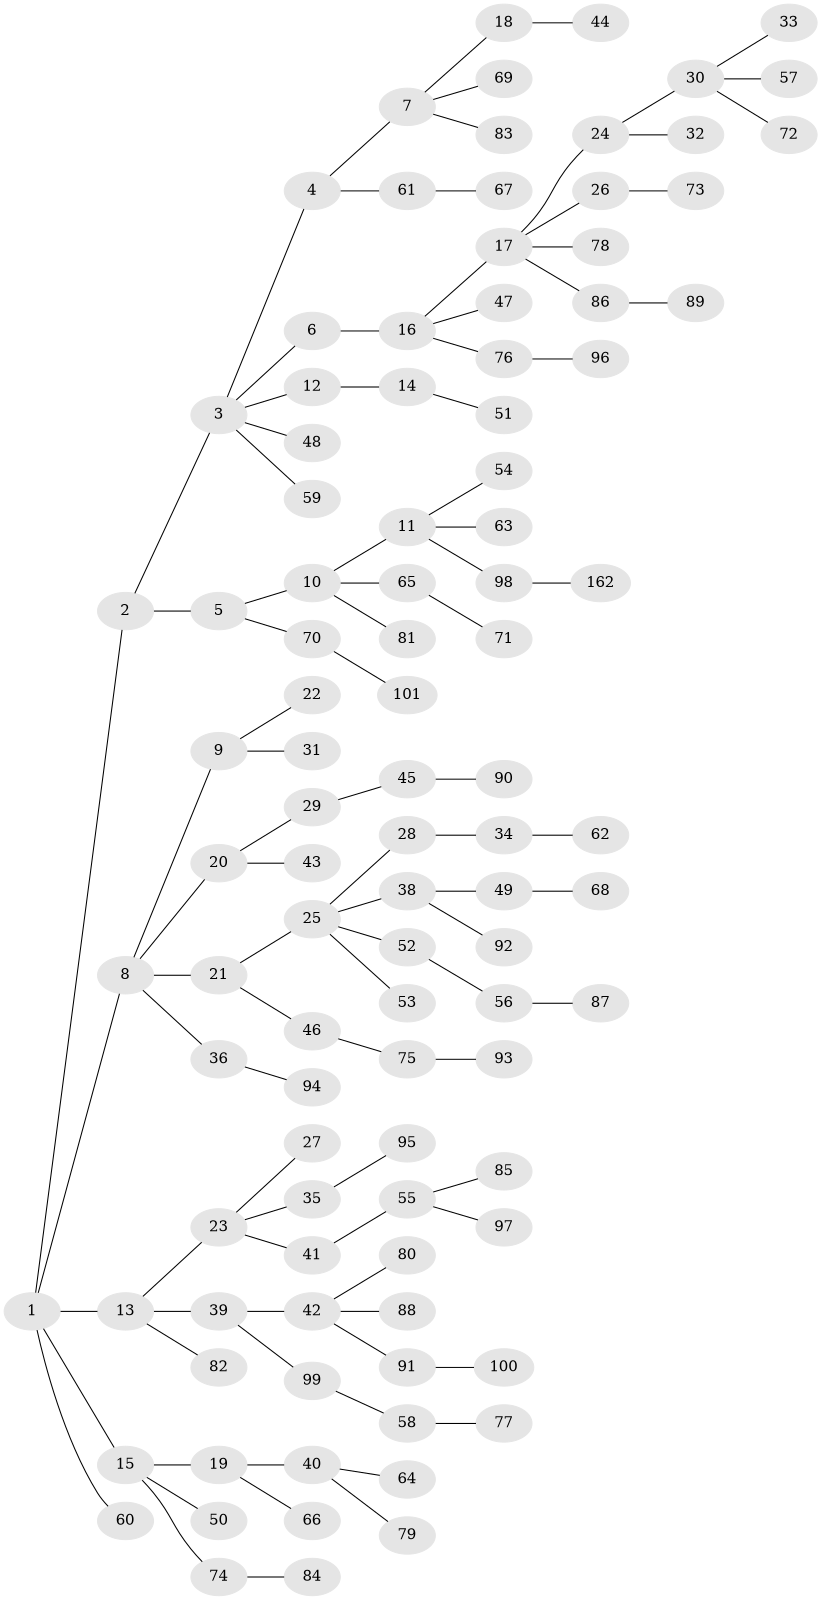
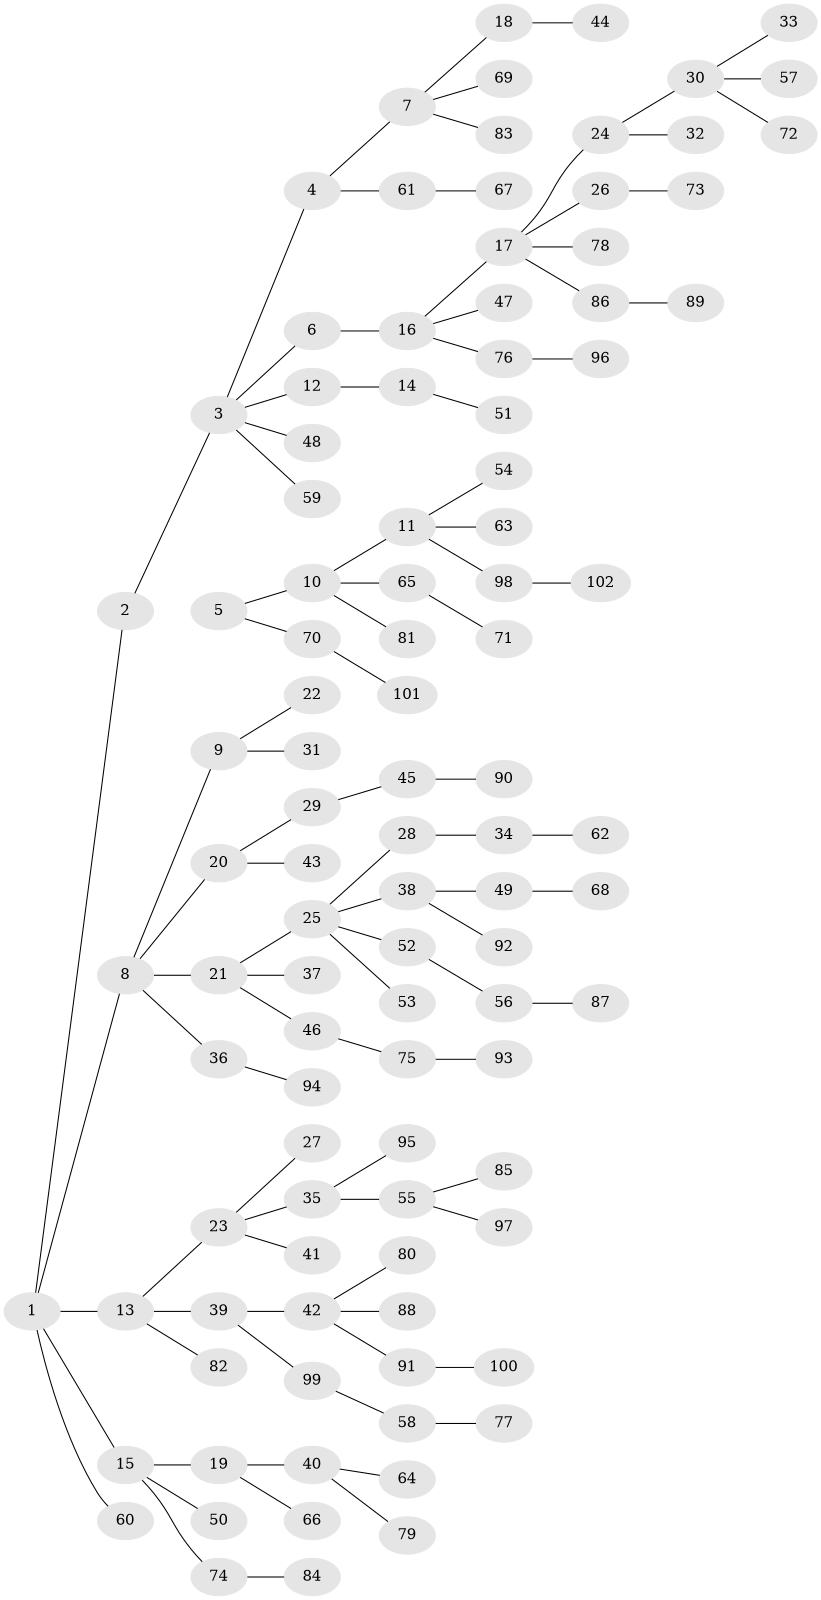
node "162": label "162" -> "102"
edge "2" -- "5": removed
node "37": added
edge "55" -- "41": now "55" -- "35"
